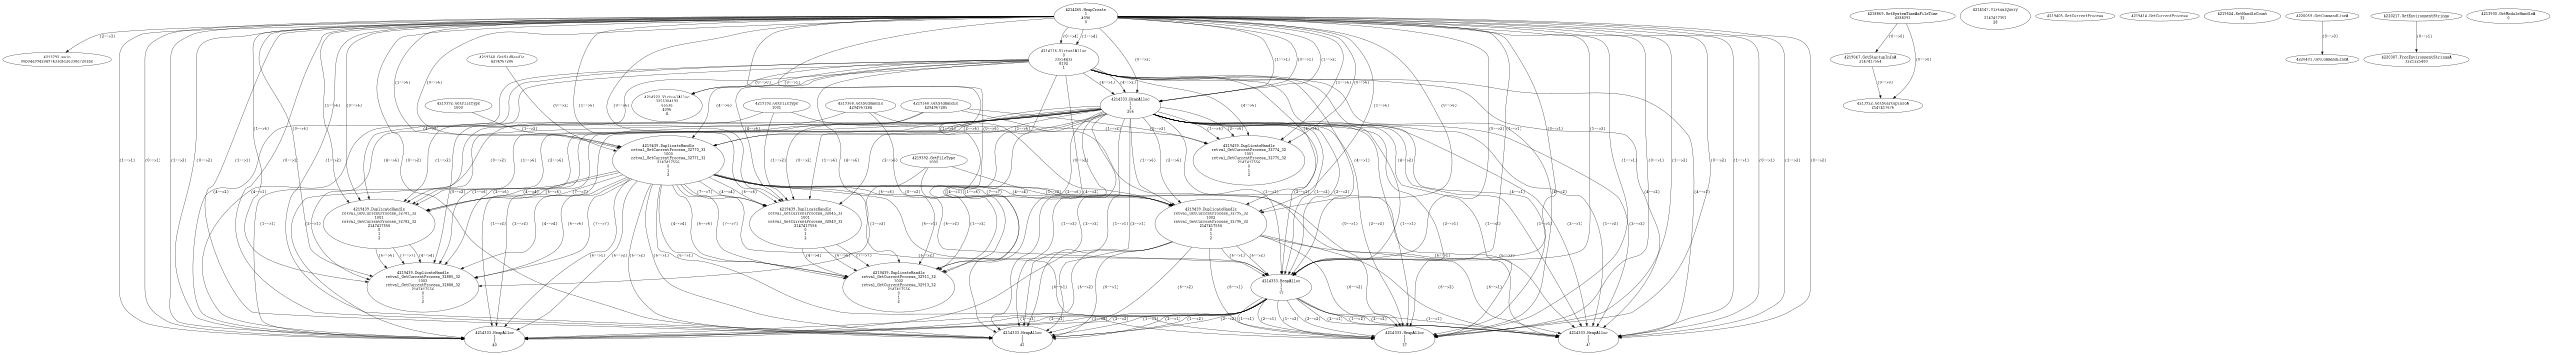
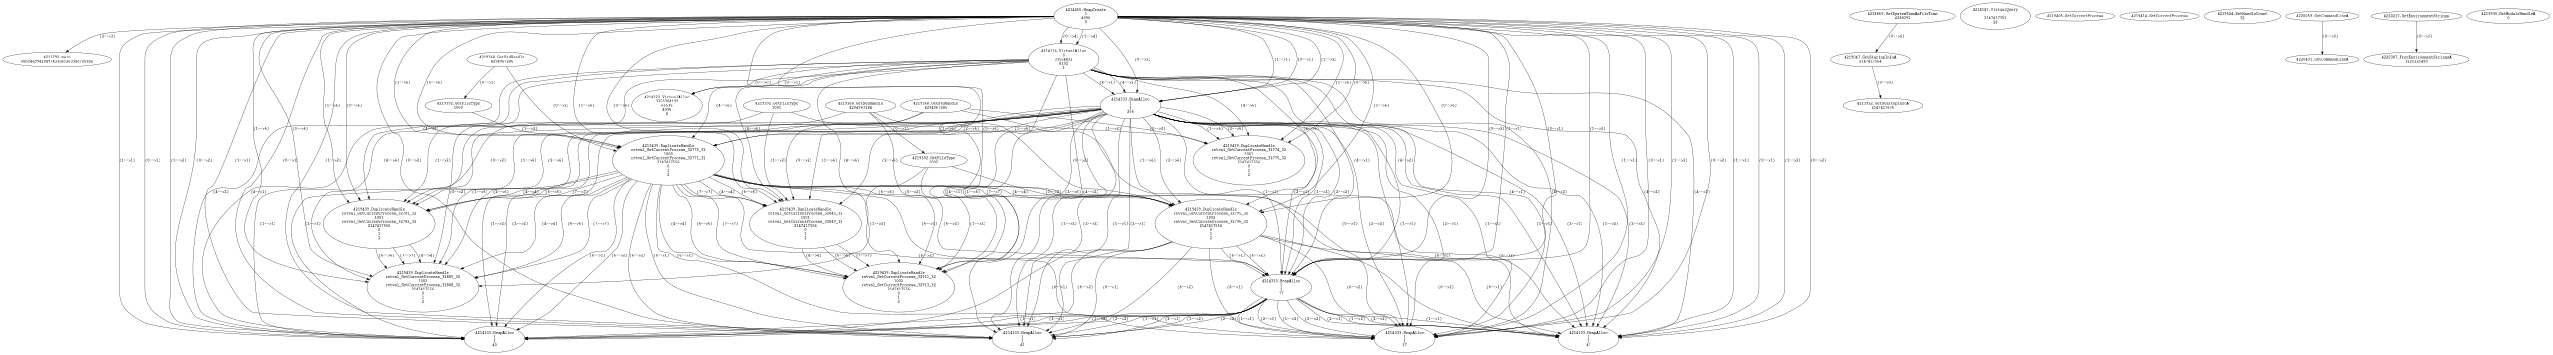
edge "4218869.GetSystemTimeAsFileTime 4288292" -> "4213922.GetStartupInfoA 2147417676": removed, label "(0-->0)"
edge "4219368.GetStdHandle 4294967286" -> "4219392.GetFileType 1000": added, label "(0-->1)"
edge "4219368.GetStdHandle 4294967284" -> "4219392.GetFileType 1002": added, label "(0-->1)"
